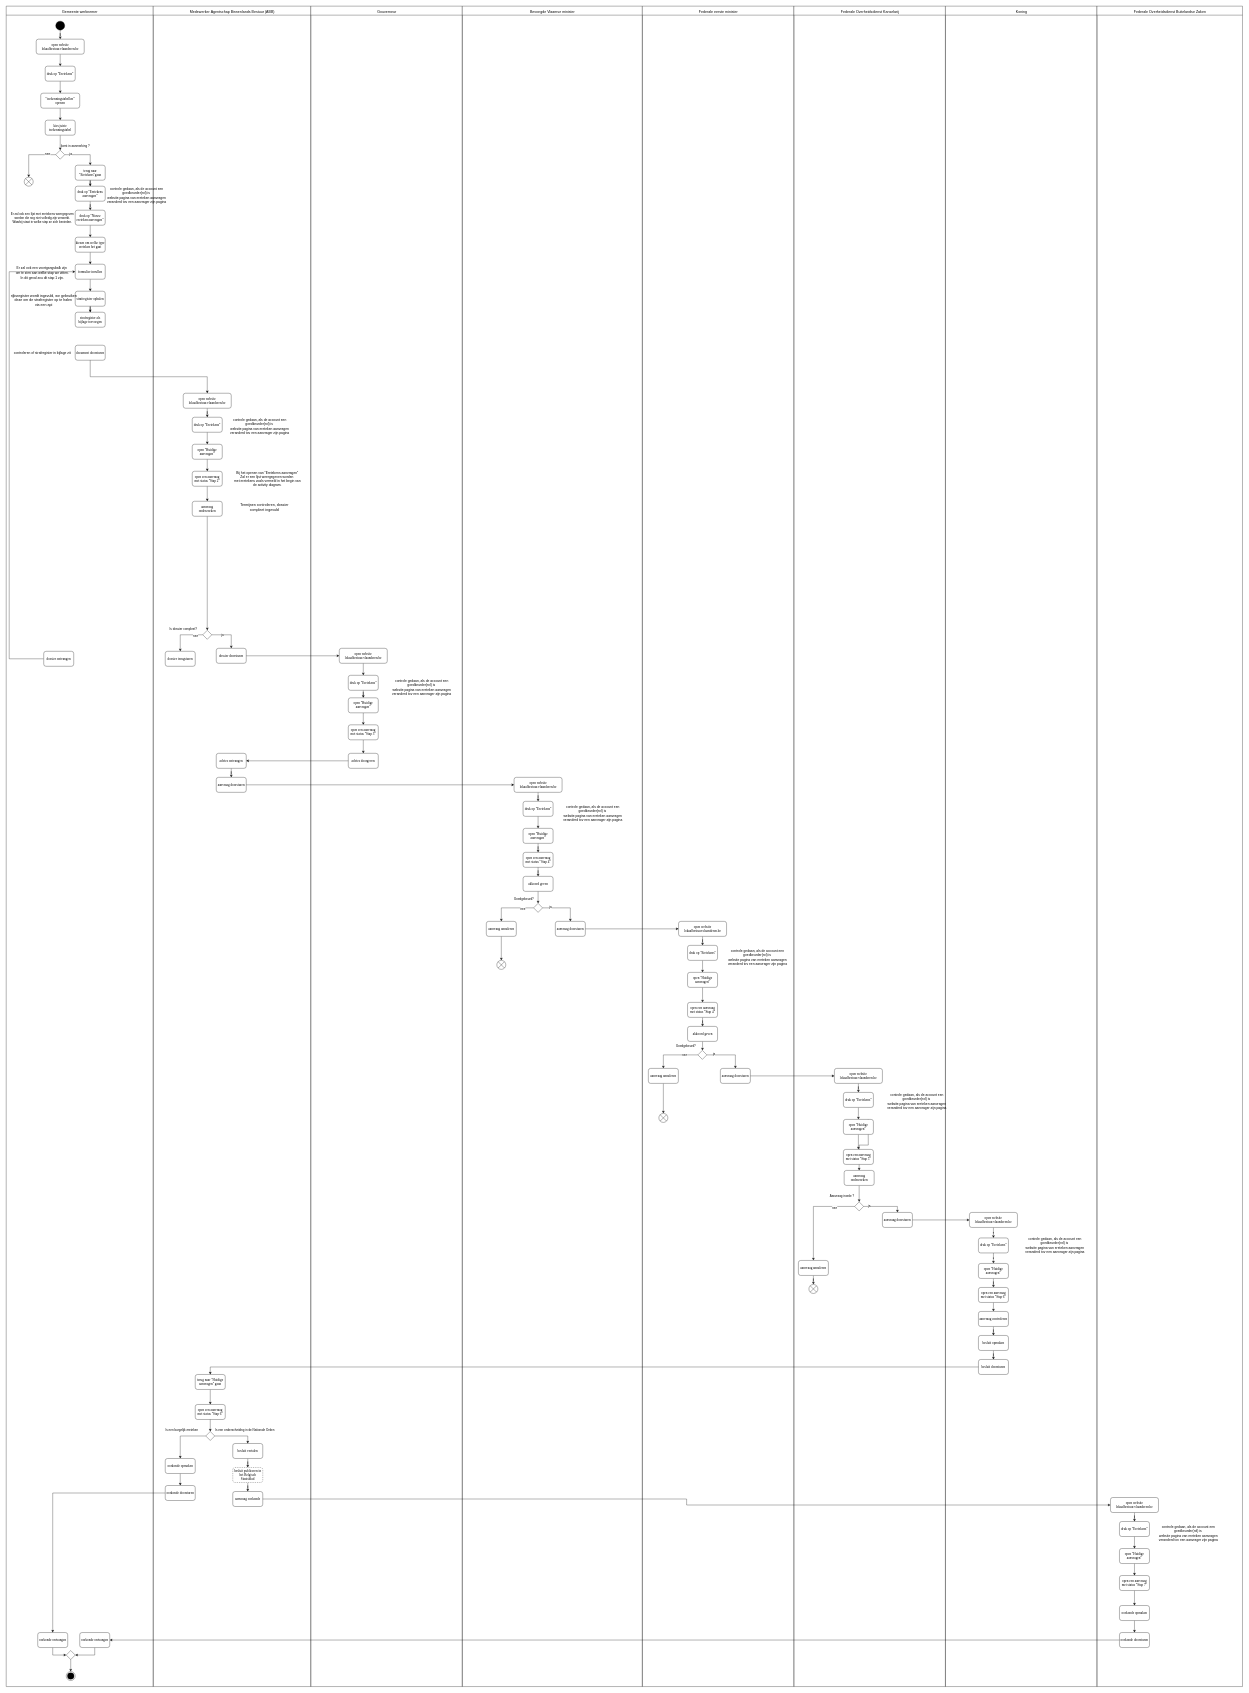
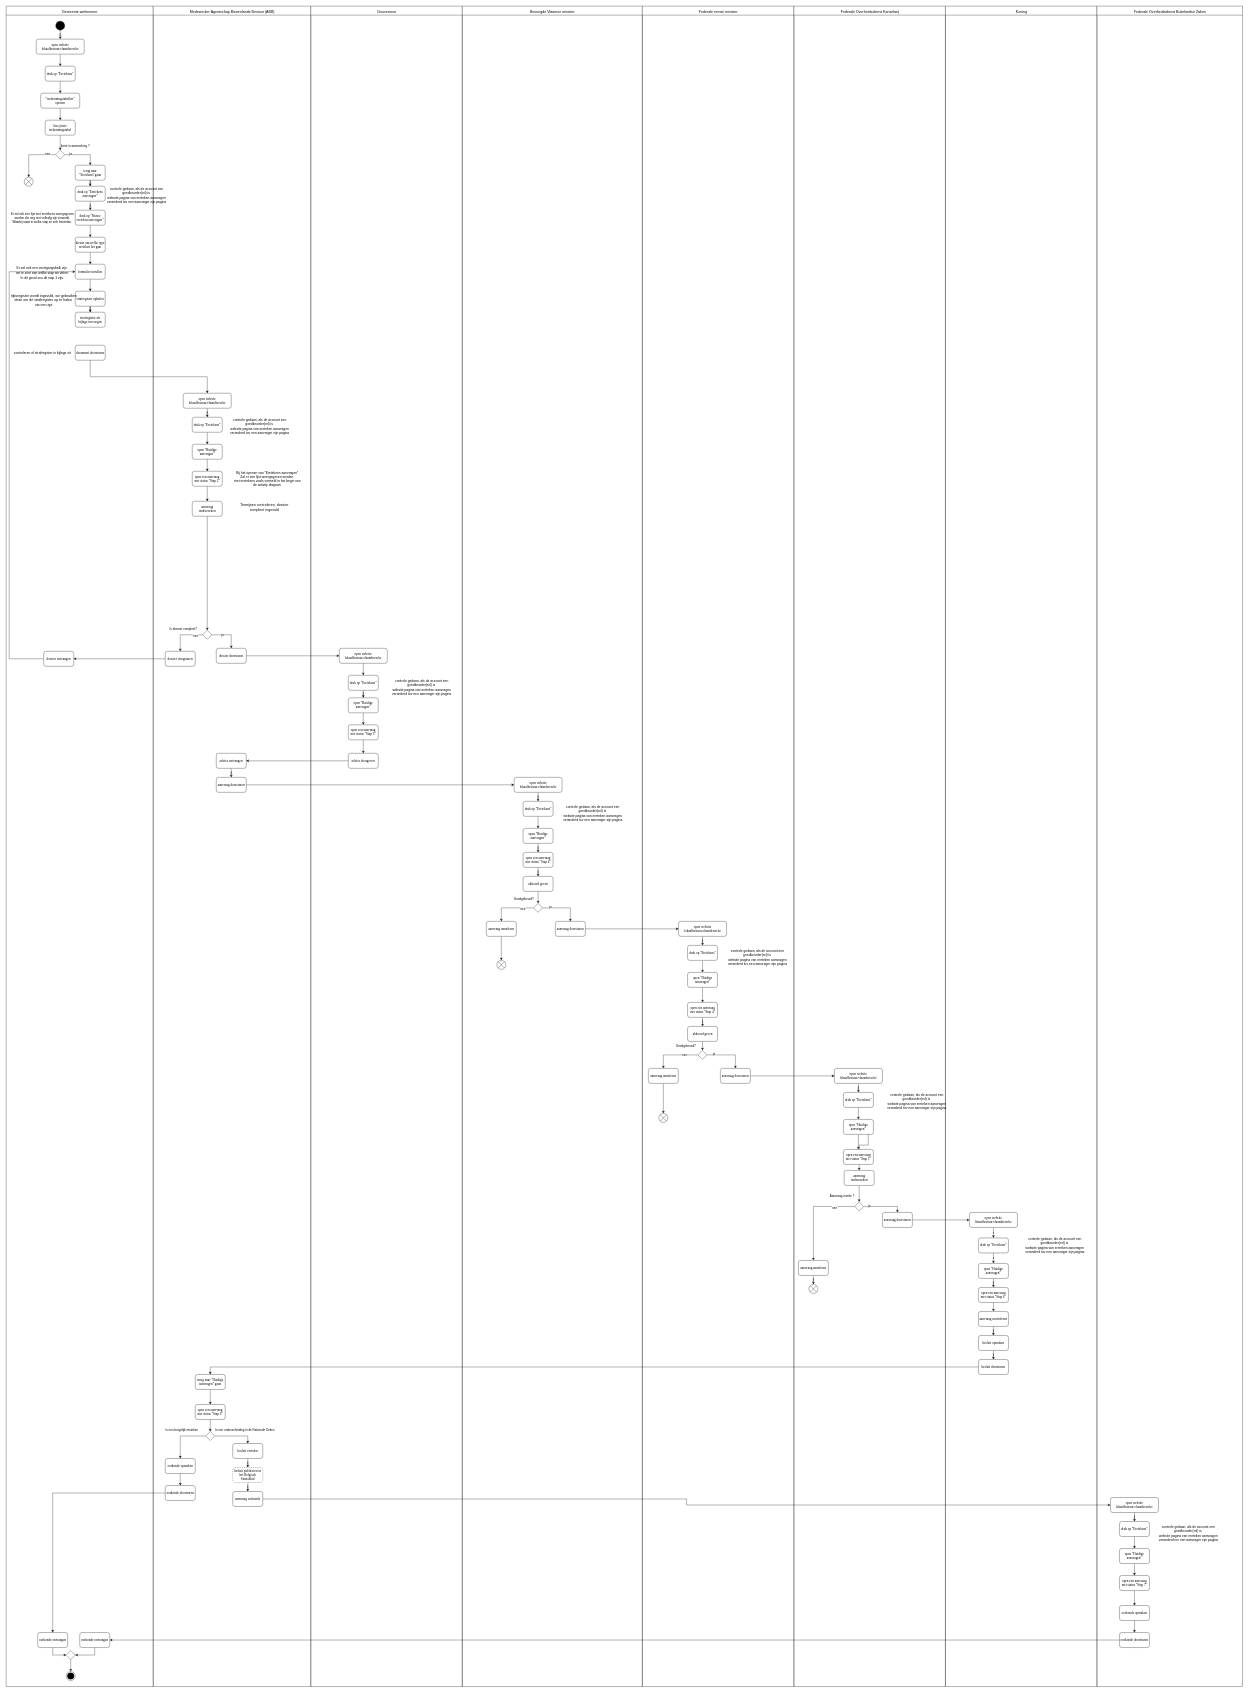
edge "dossier terugsturen" -> "dossier ontvangen": added
